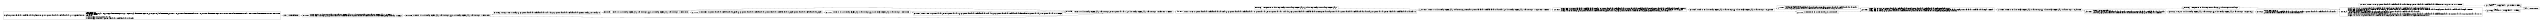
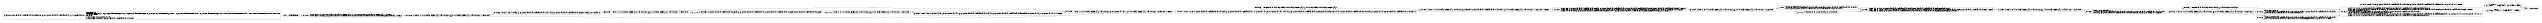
node "52: 0x0045": added
